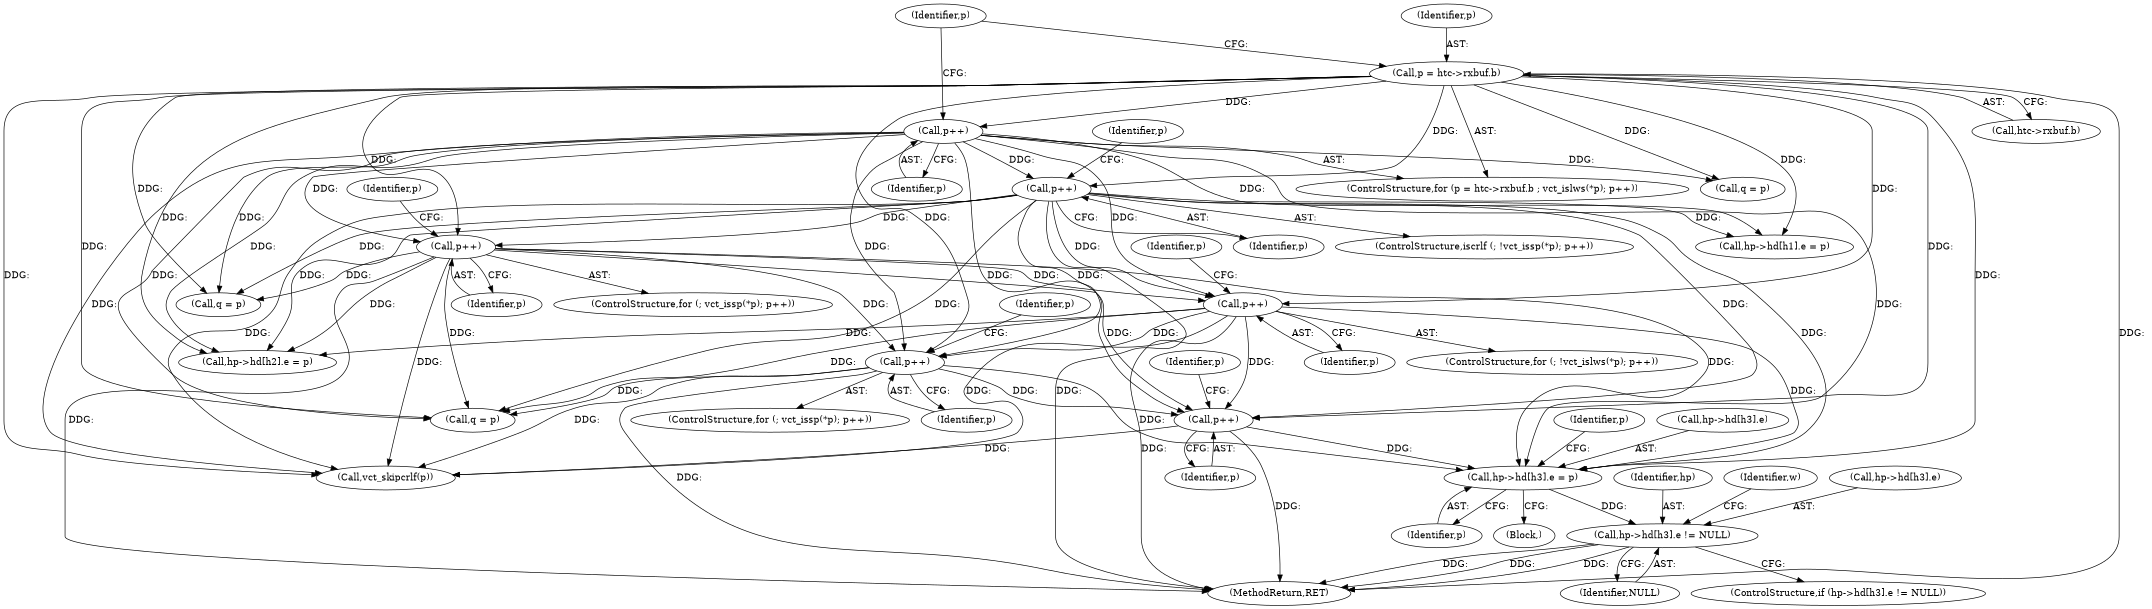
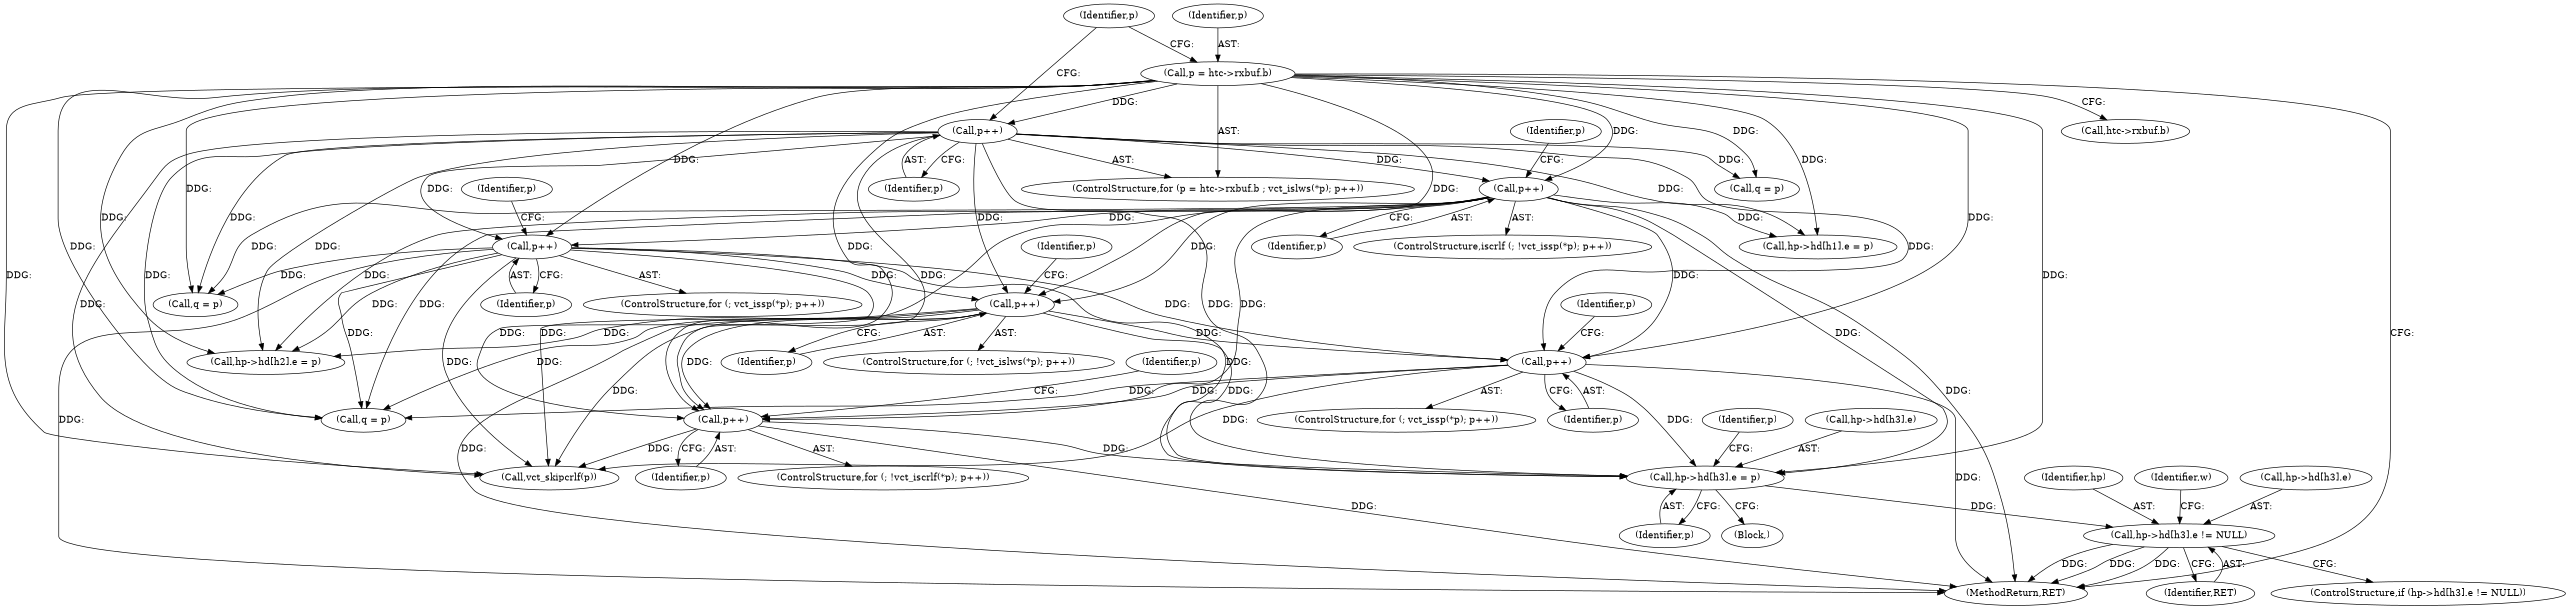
edge "(Call,htc->rxbuf.b)" -> "(Call,p = htc->rxbuf.b)": removed, label "AST:"
edge "(Call,p = htc->rxbuf.b)" -> "(MethodReturn,RET)": label "DDG: " -> "CFG: "
node "(ControlStructure,for (; !vct_iscrlf(*p); p++))": added
node "(Identifier,NULL)": label "(Identifier,NULL)" -> "(Identifier,RET)"
